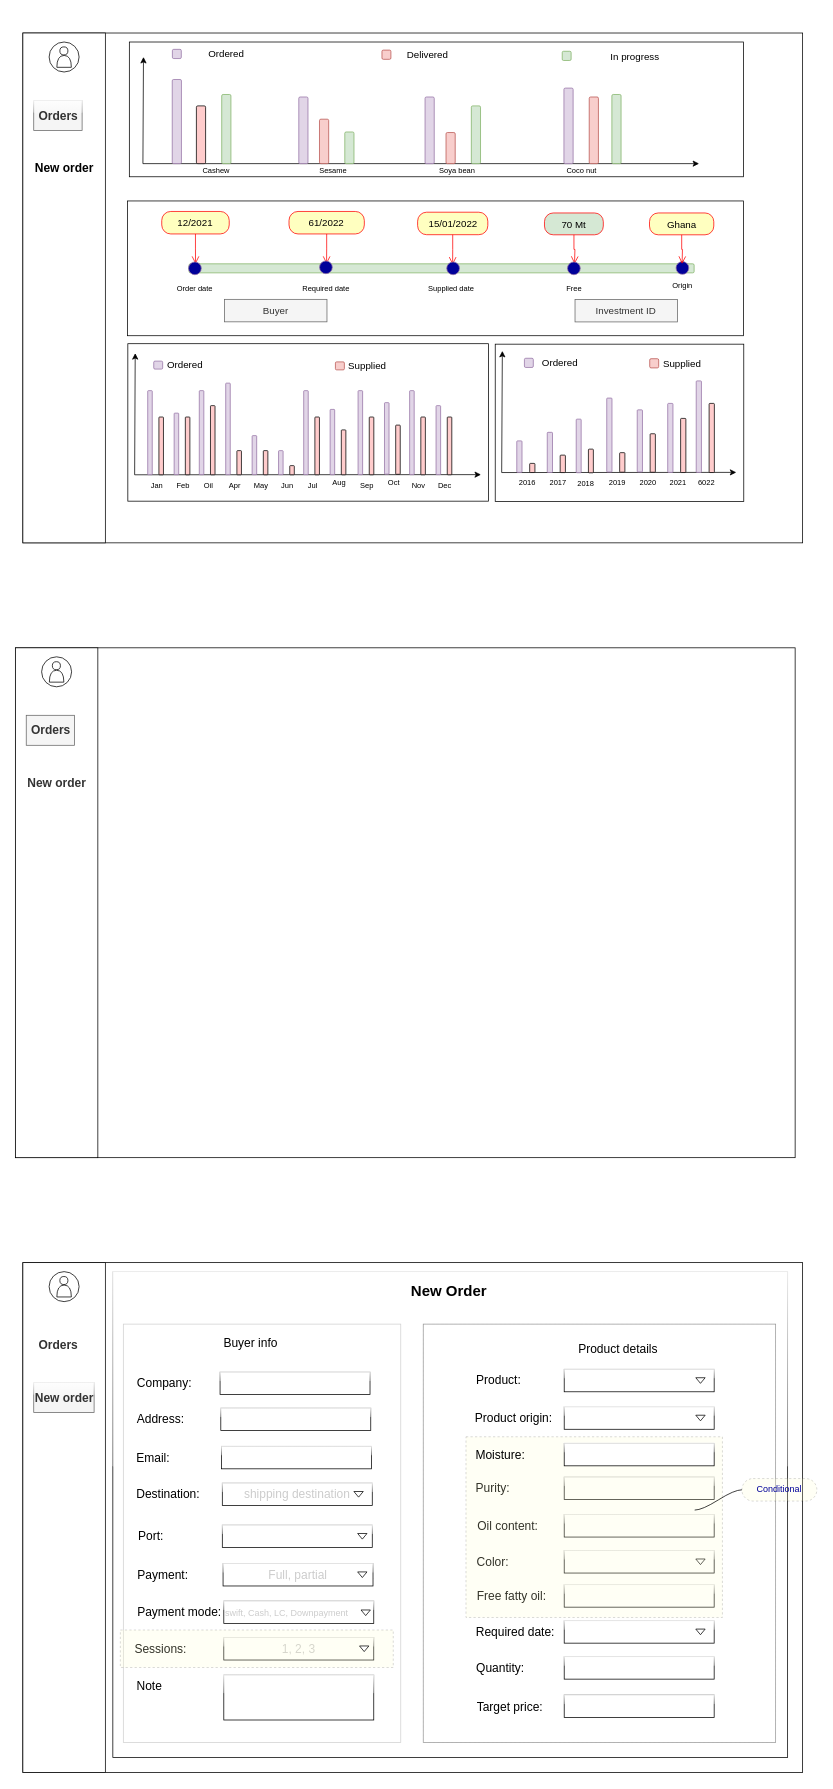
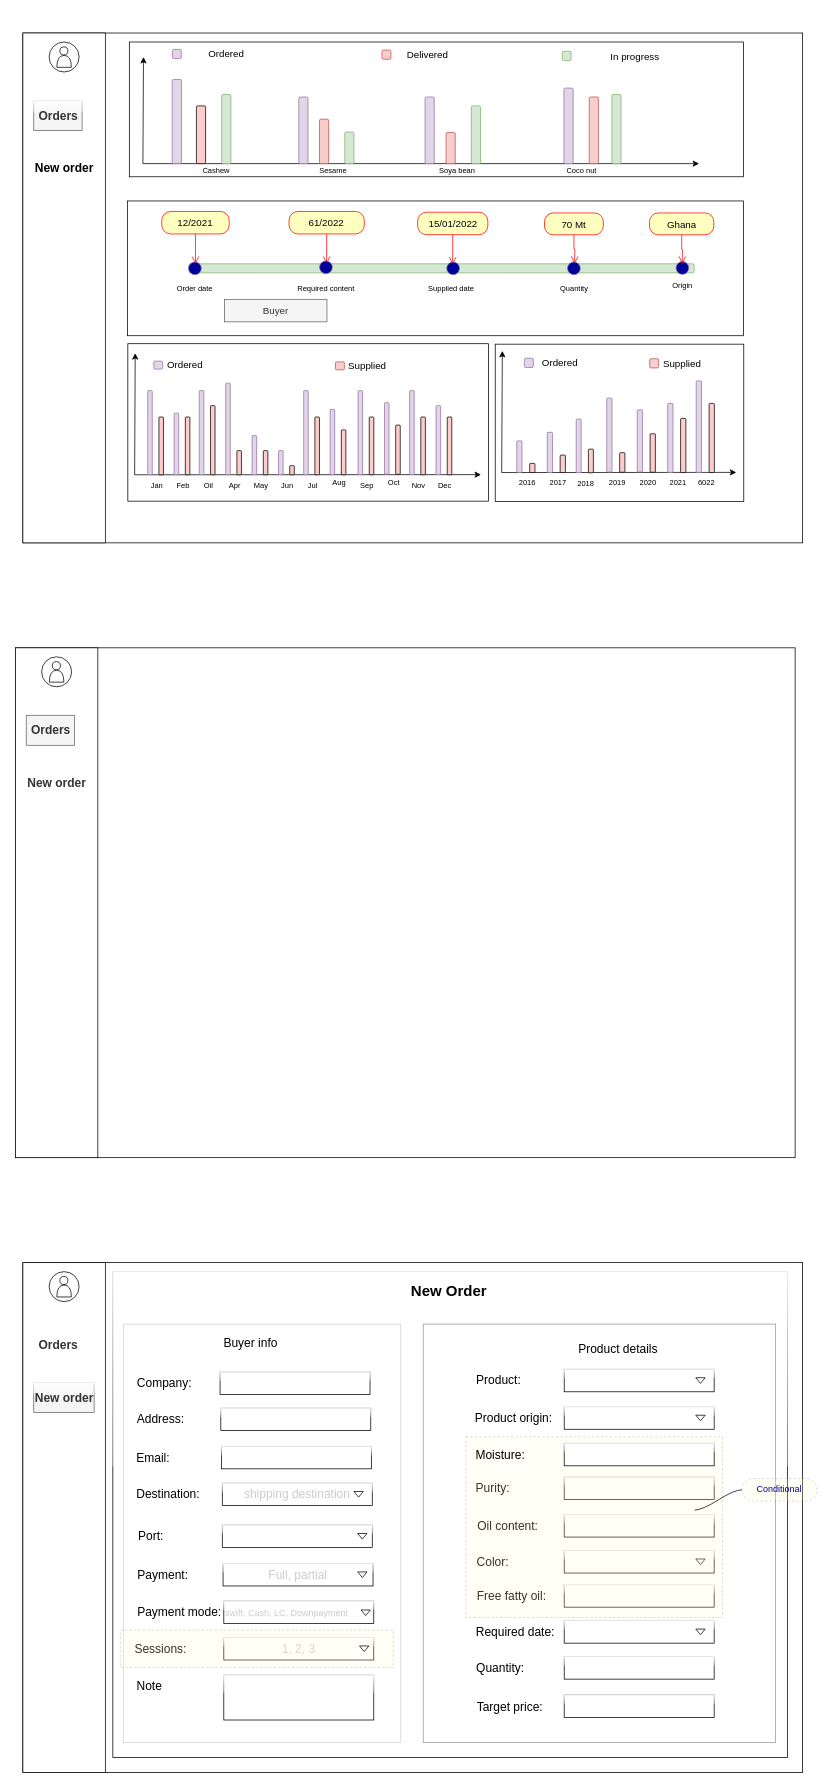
node "70 Mt": fillcolor #d5e8d4 -> #ffffc0
node "Required date": label "Required date" -> "Required content"
node "Free": label "Free" -> "Quantity"
node "Investment ID": removed
